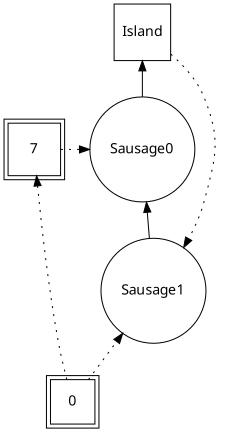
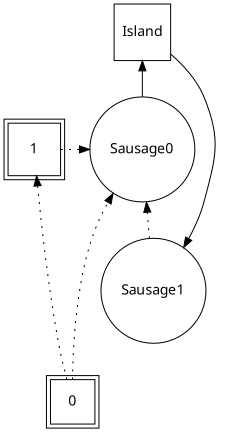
edge "Island" -> "Sausage1": style dotted -> solid
node "7": label "7" -> "1"
edge "Sausage1" -> "Sausage0": style solid -> dotted
edge "0" -> "Sausage1": now "0" -> "Sausage0"
